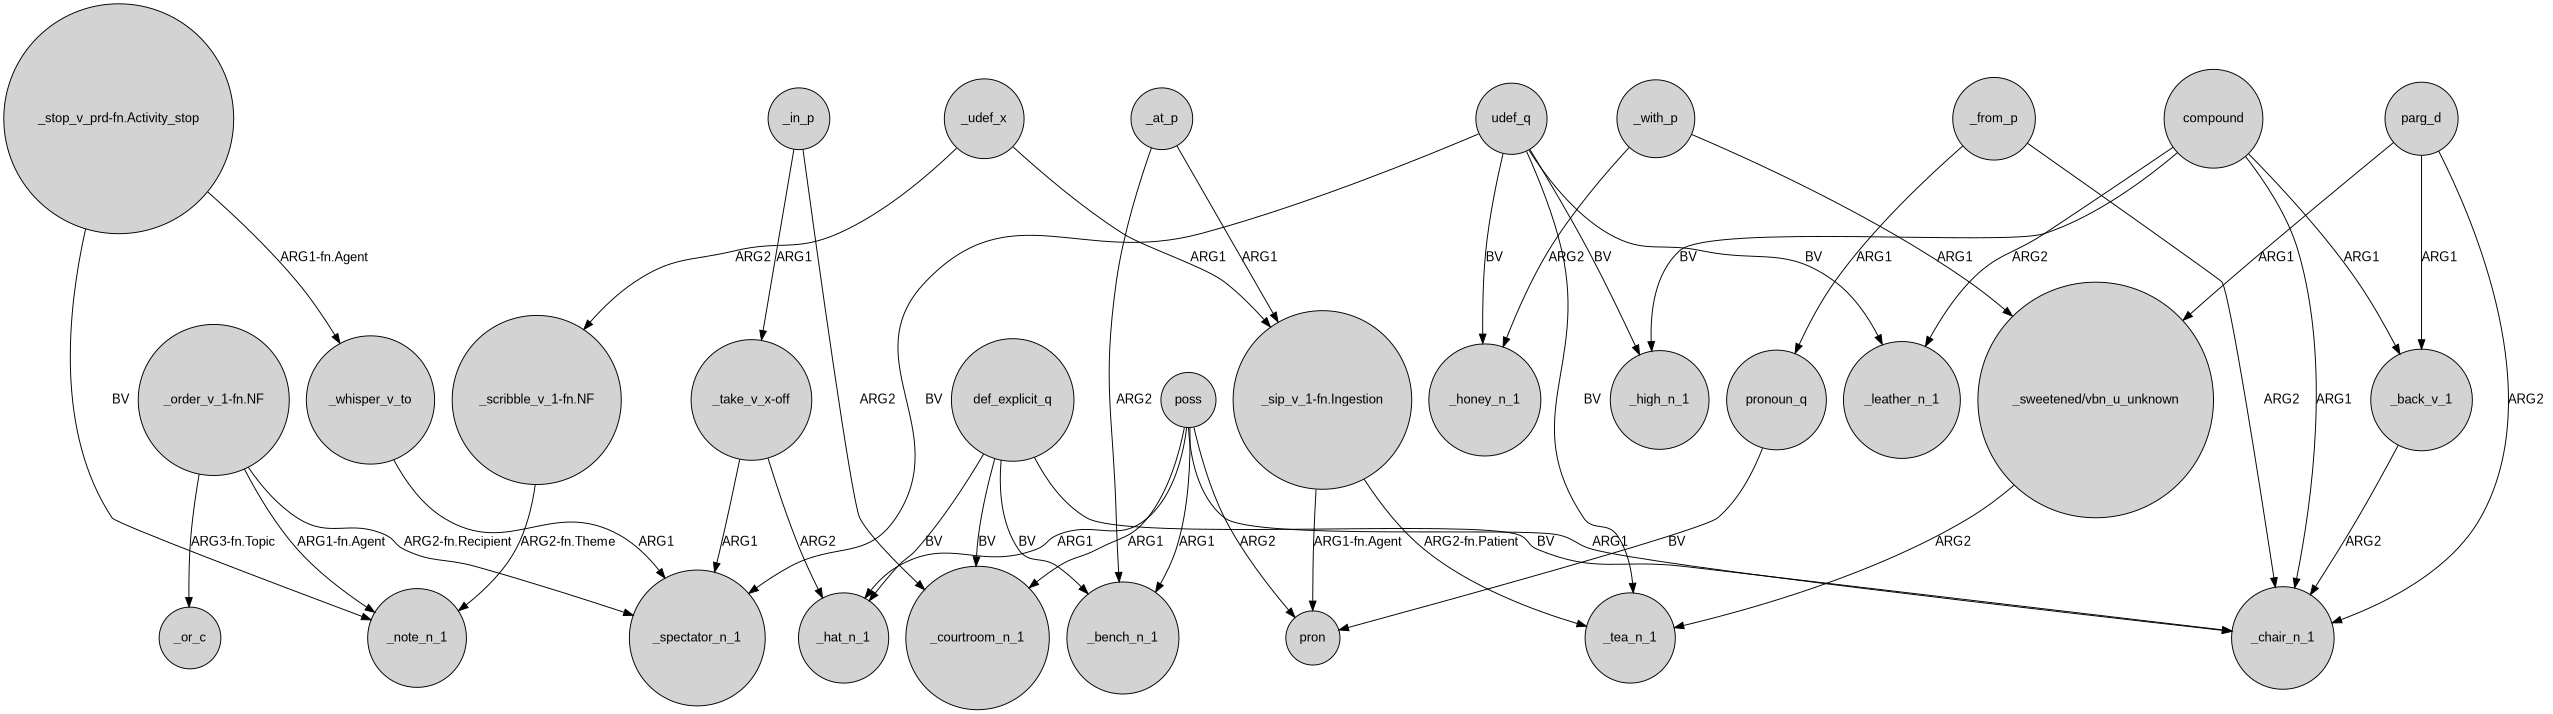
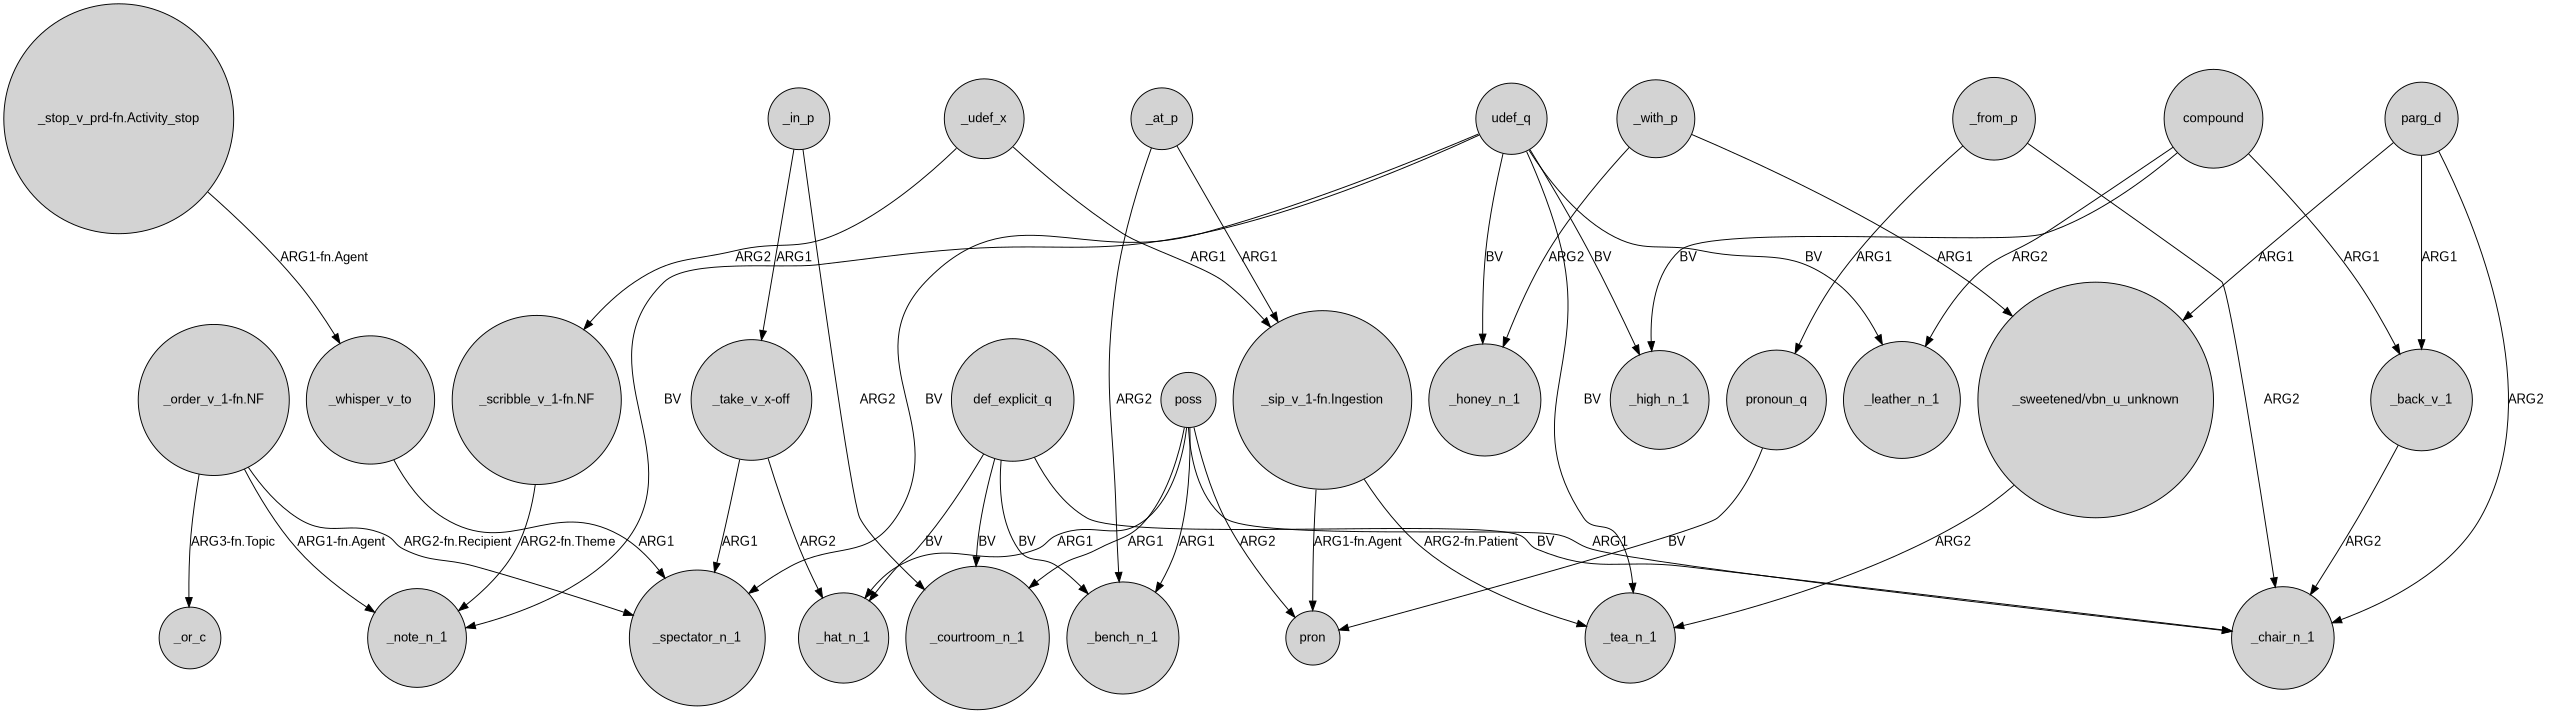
edge "compound" -> "_chair_n_1": removed, label "ARG1"
edge "_stop_v_prd-fn.Activity_stop" -> "_note_n_1": now "udef_q" -> "_note_n_1"
